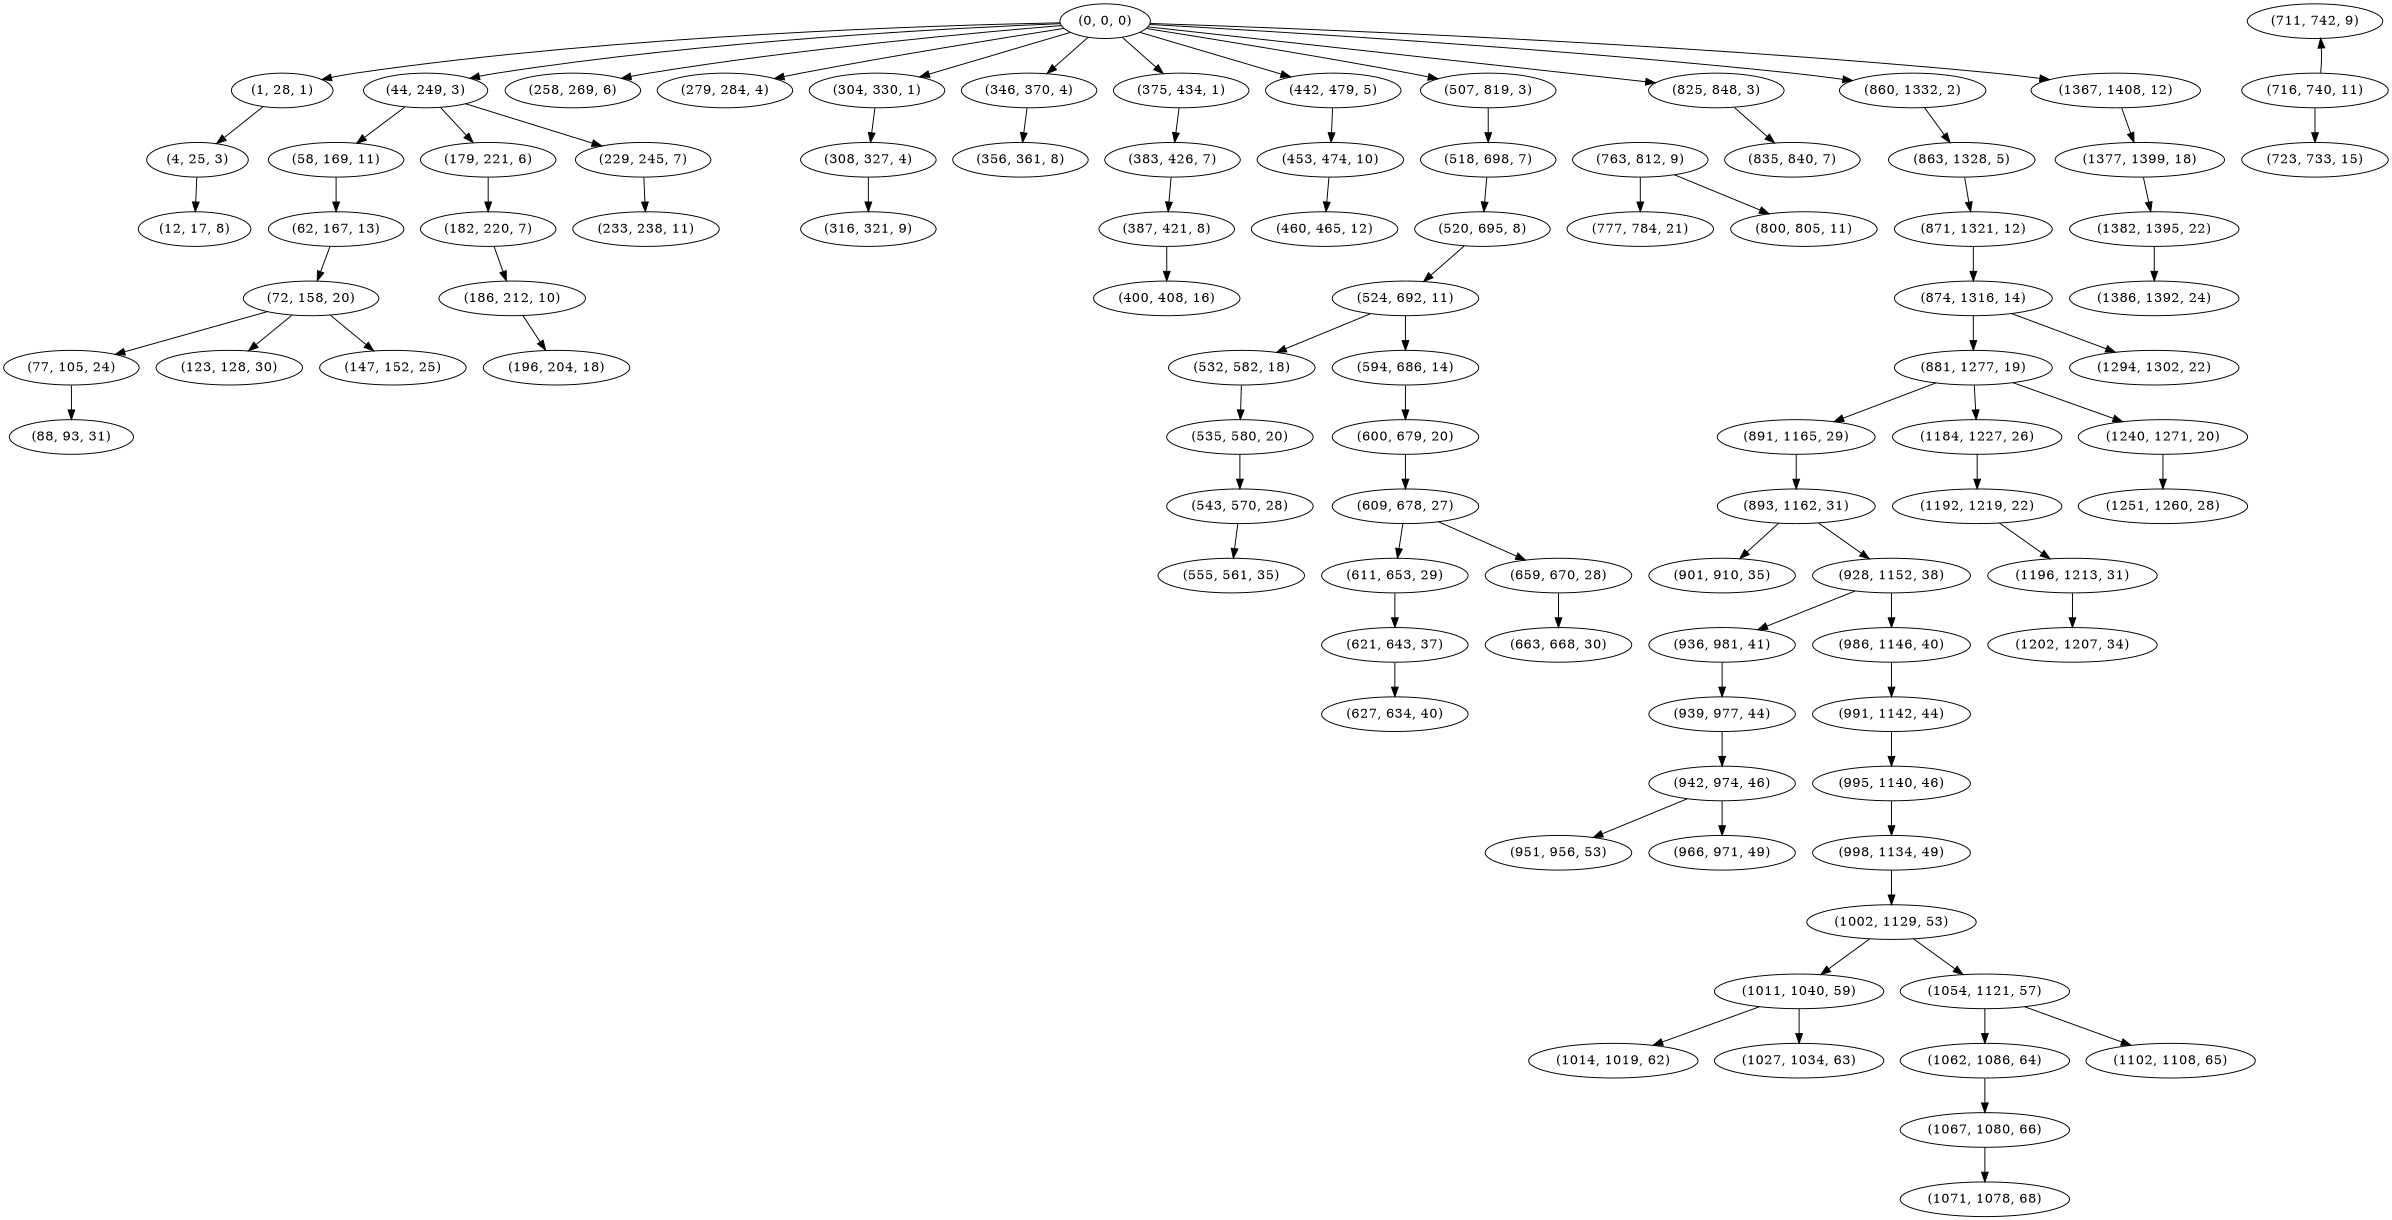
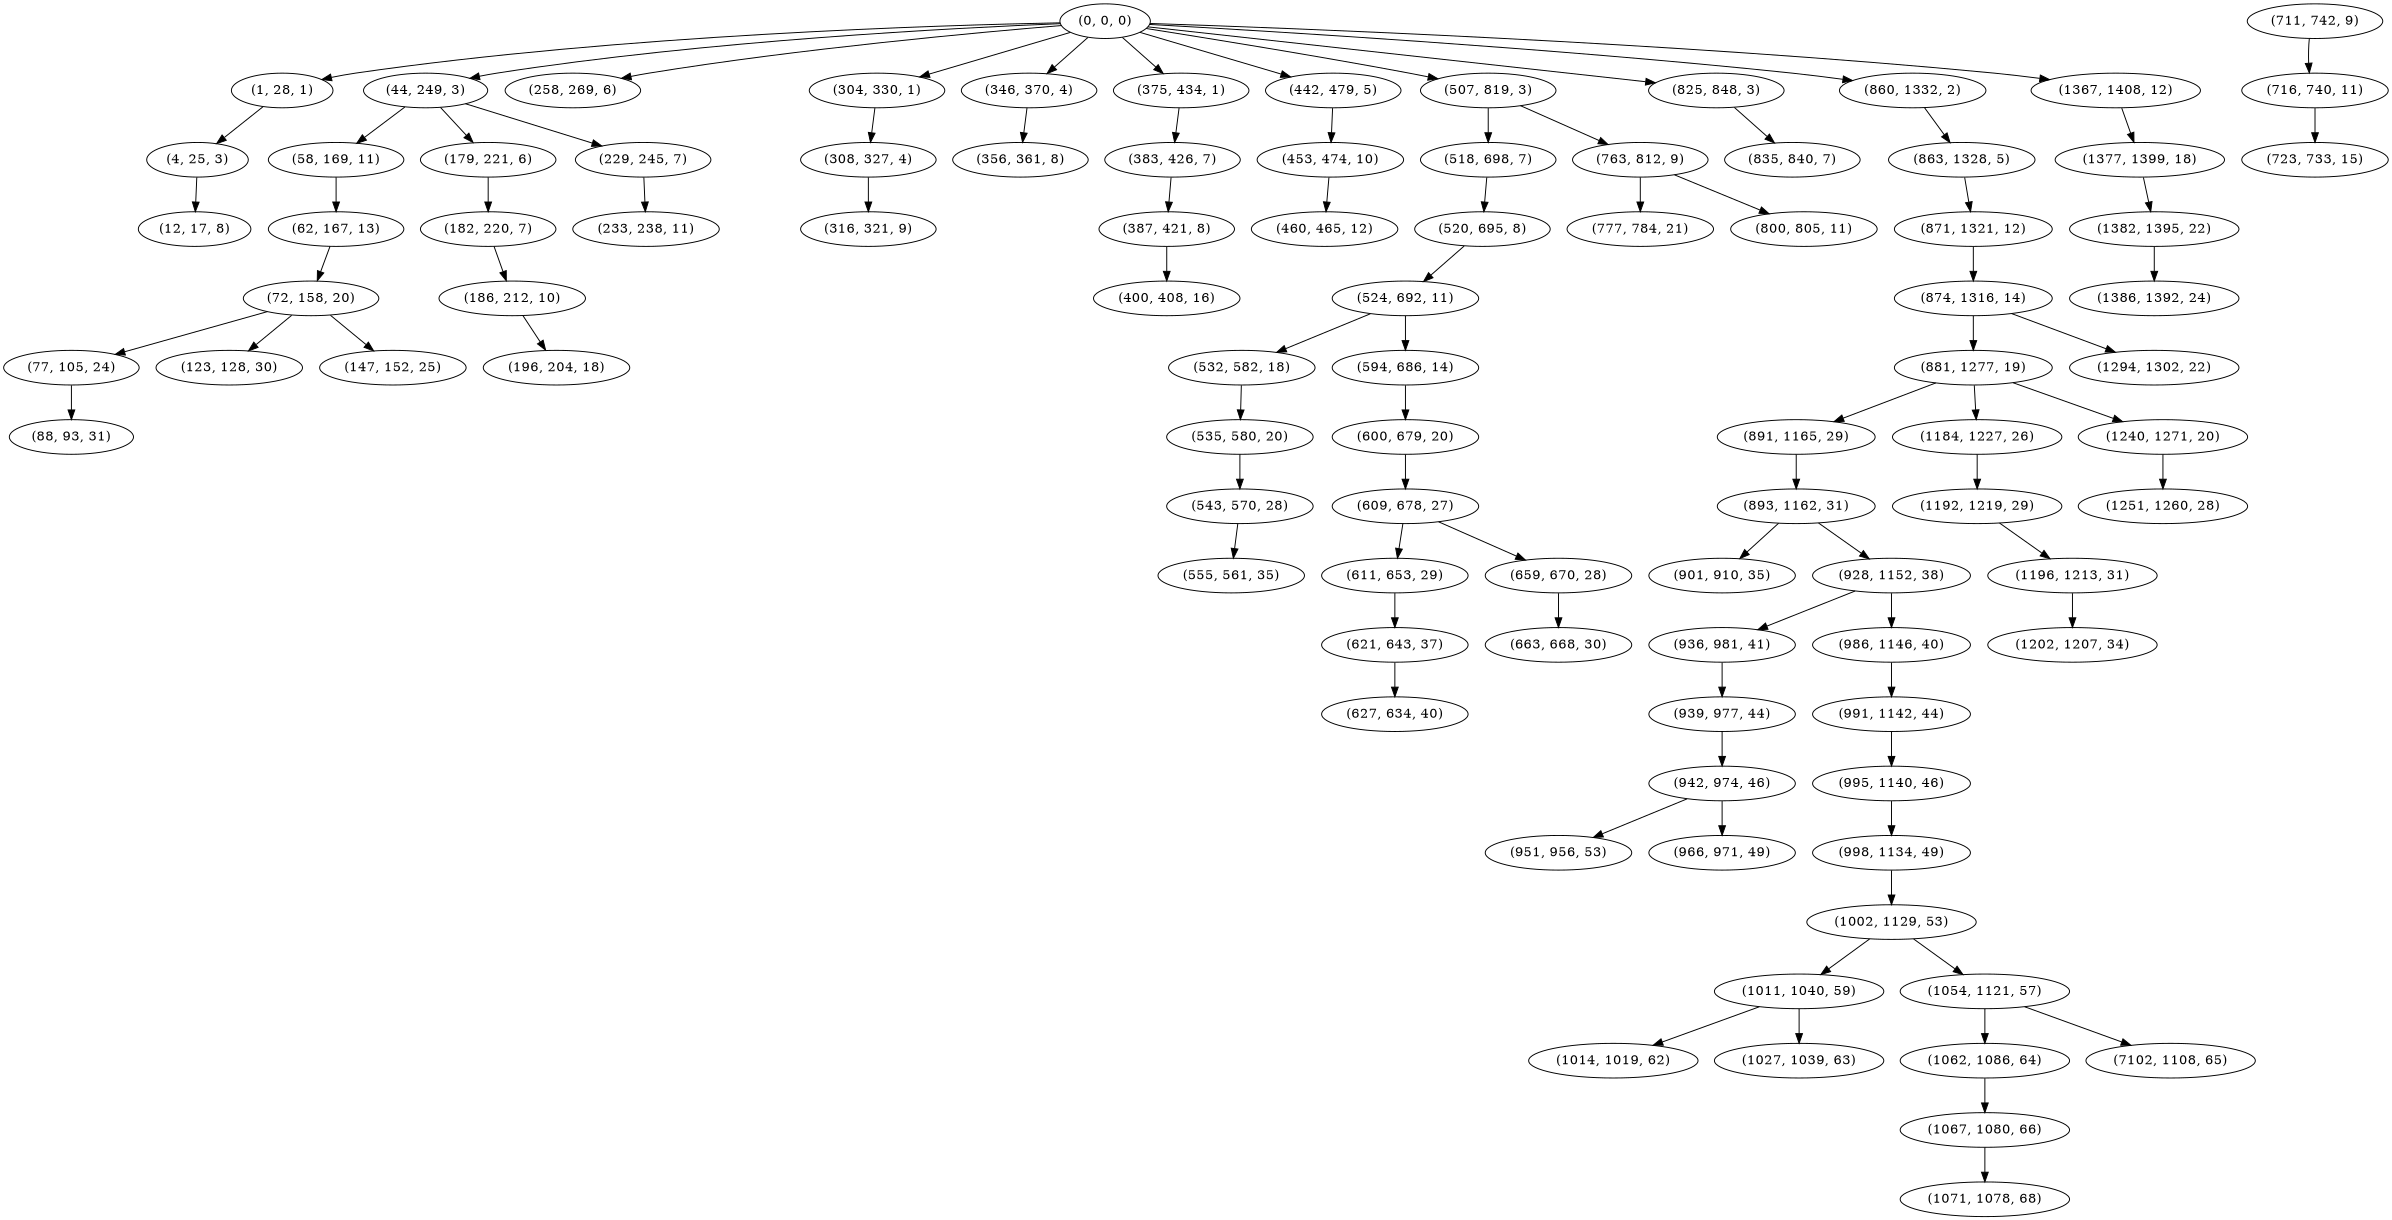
edge "(716, 740, 11)" -> "(711, 742, 9)": reversed
node "(279, 284, 4)": removed
edge "(507, 819, 3)" -> "(763, 812, 9)": added
node "(1192, 1219, 22)": label "(1192, 1219, 22)" -> "(1192, 1219, 29)"
node "(1027, 1034, 63)": label "(1027, 1034, 63)" -> "(1027, 1039, 63)"
node "(1102, 1108, 65)": label "(1102, 1108, 65)" -> "(7102, 1108, 65)"
